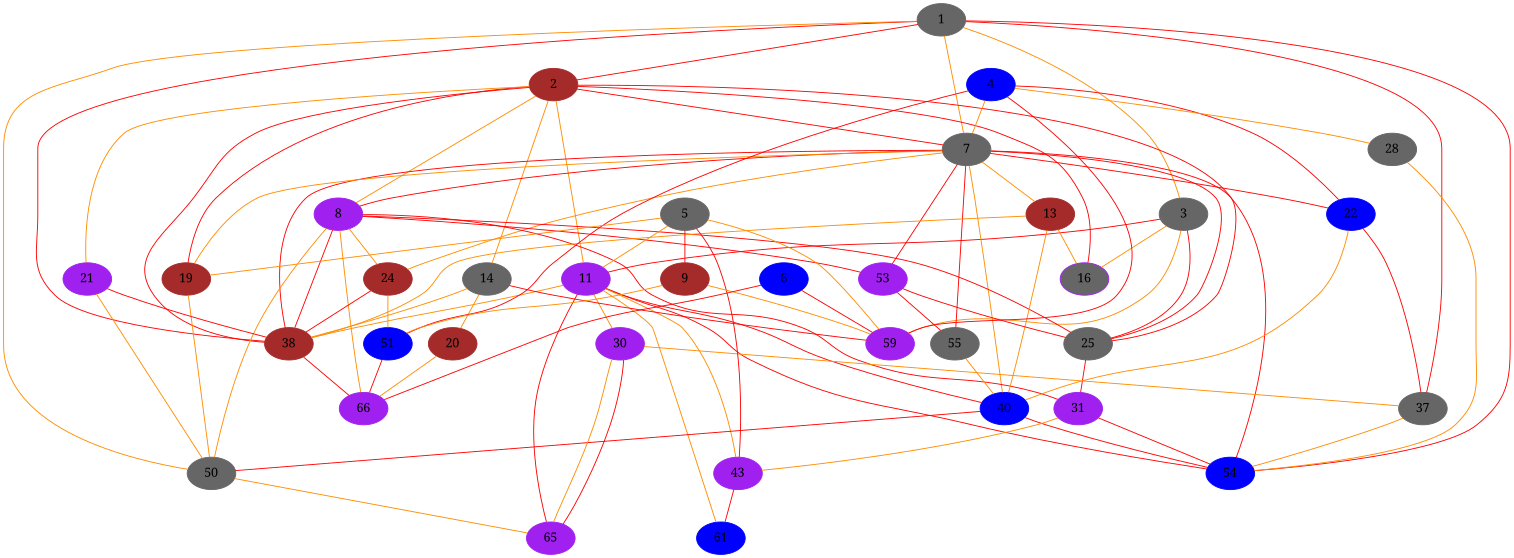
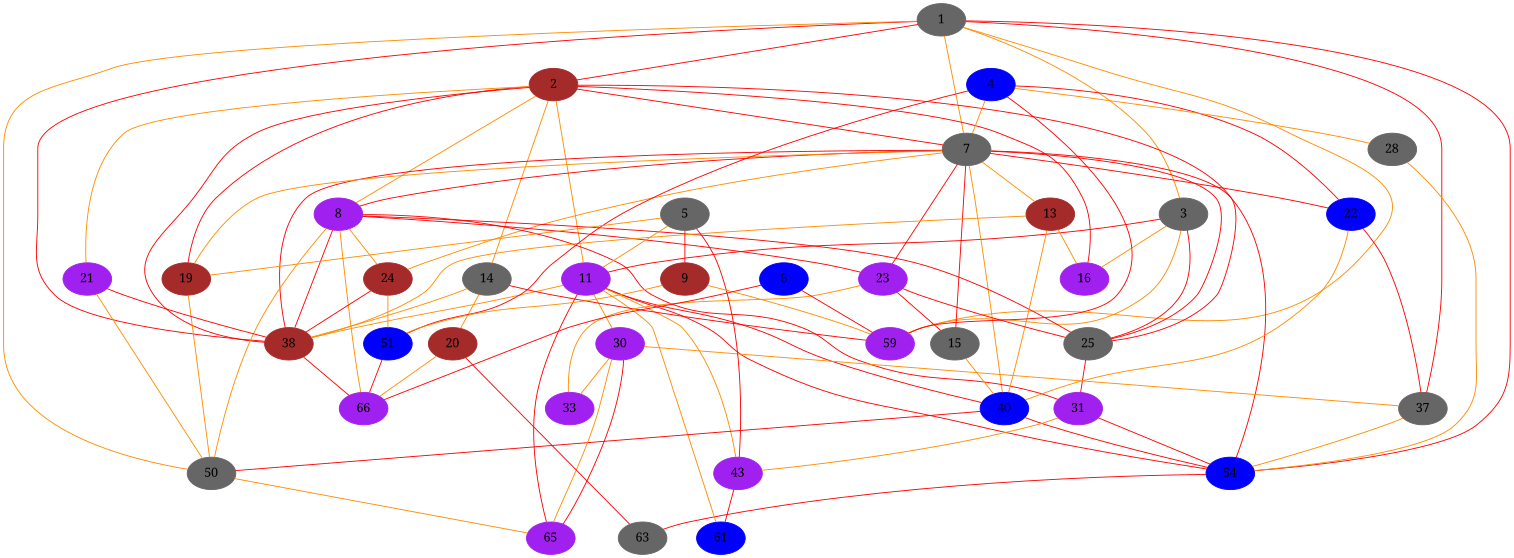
edge "5" -- "59": now "1" -- "59"
node "53": label "53" -> "23"
node "16": fillcolor gray40 -> purple
node "55": label "55" -> "15"
node "33": added
node "63": added
